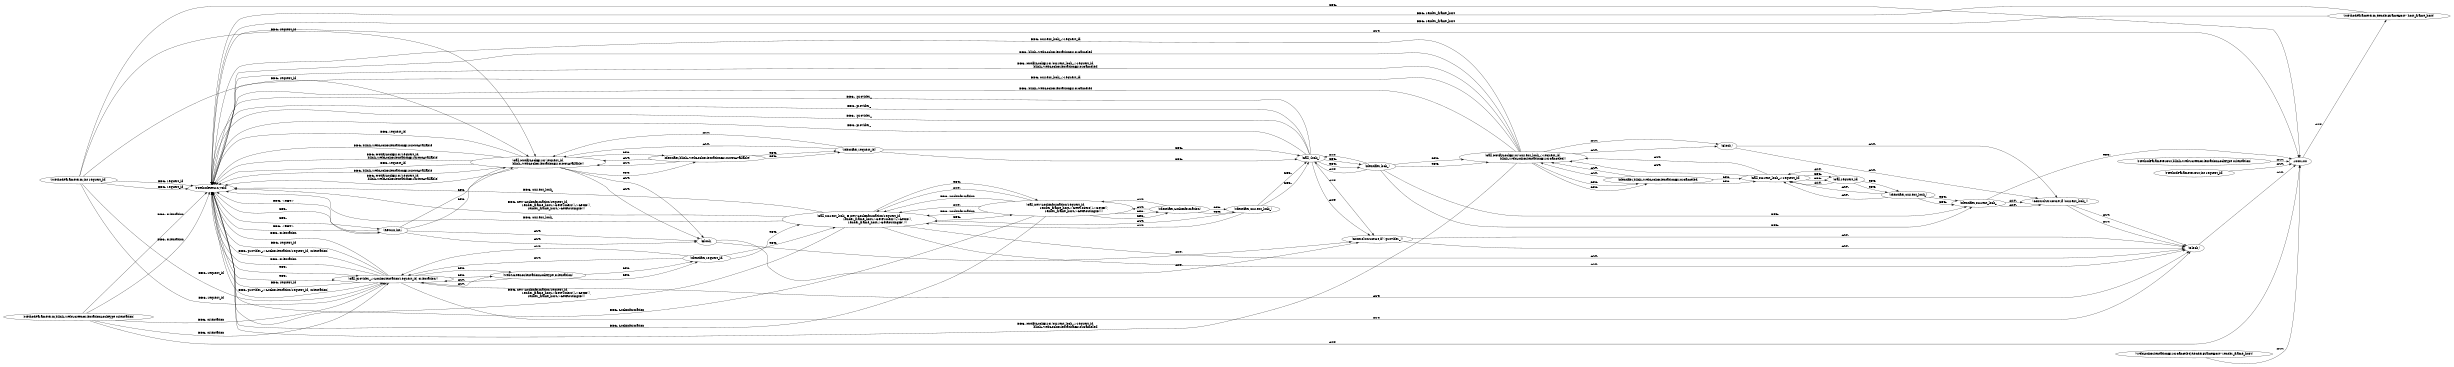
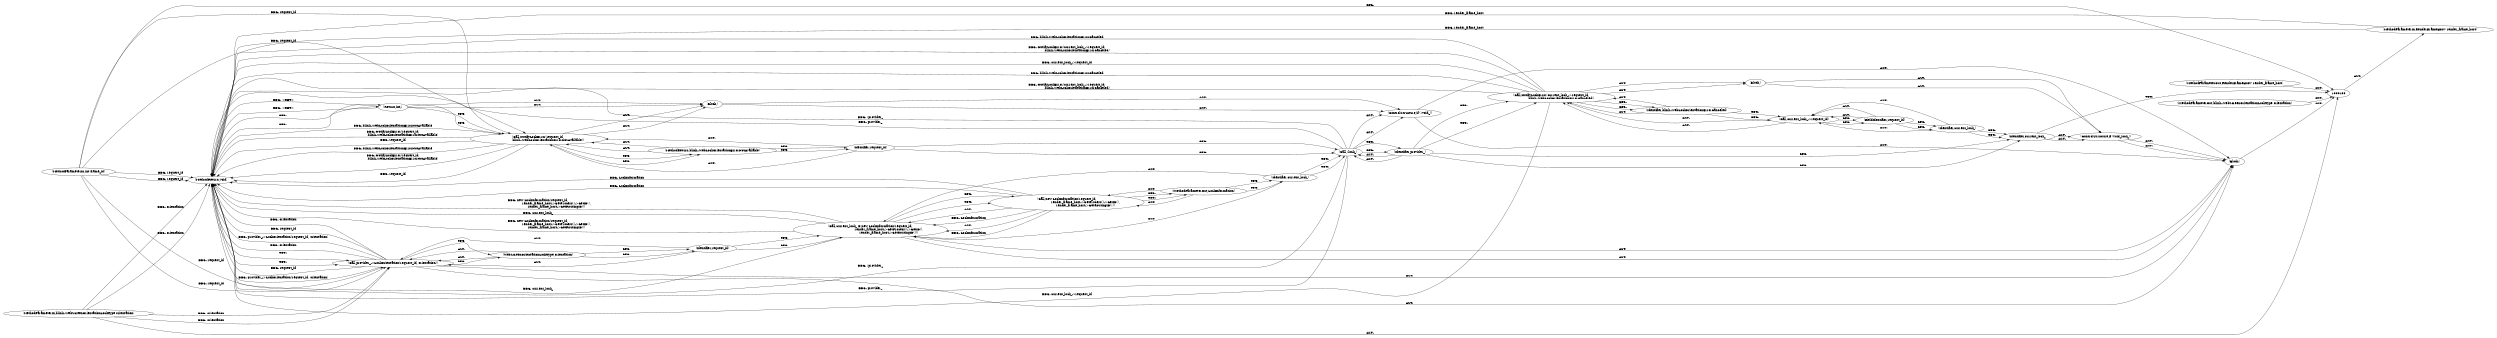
node "(MethodParameterIn,RenderFrameHost* host_frame_host)": label "(MethodParameterIn,RenderFrameHost* host_frame_host)" -> "(MethodParameterIn,RenderFrameHost* render_frame_host)"
edge "(MethodReturn,void)" -> "1000100": removed, label "AST:"
node "(Identifier,blink::WebLockOrientationErrorNotAvailable)": label "(Identifier,blink::WebLockOrientationErrorNotAvailable)" -> "(MethodReturn,blink::WebLockOrientationErrorNotAvailable)"
node "(Identifier,lock_)": label "(Identifier,lock_)" -> "(Identifier,provider_)"
node "(MethodParameterOut,int request_id)": removed
node "(MethodParameterIn,int request_id)": label "(MethodParameterIn,int request_id)" -> "(MethodParameterIn,int frame_id)"
node "(Call,request_id)": label "(Call,request_id)" -> "(FieldIdentifier,request_id)"
node "(ControlStructure,if (current_lock_))": label "(ControlStructure,if (current_lock_))" -> "(ControlStructure,if (void_lock_))"
node "(Identifier,LockInformation)": label "(Identifier,LockInformation)" -> "(MethodParameterOut,LockInformation)"
node "(ControlStructure,if (!provider_))": label "(ControlStructure,if (!provider_))" -> "(ControlStructure,if (!void_))"
node "(WebLockOrientationErrorCanceled,RenderFrameHost* render_frame_host)": label "(WebLockOrientationErrorCanceled,RenderFrameHost* render_frame_host)" -> "(MethodParameterOut,RenderFrameHost* render_frame_host)"
